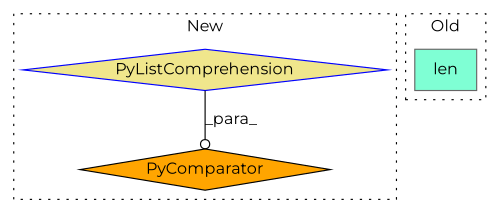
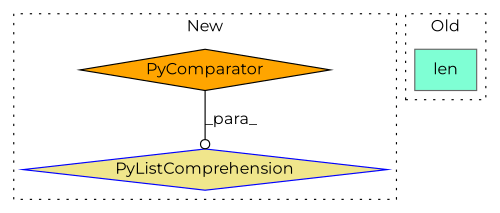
edge "PyListComprehension" -> "PyComparator": reversed
